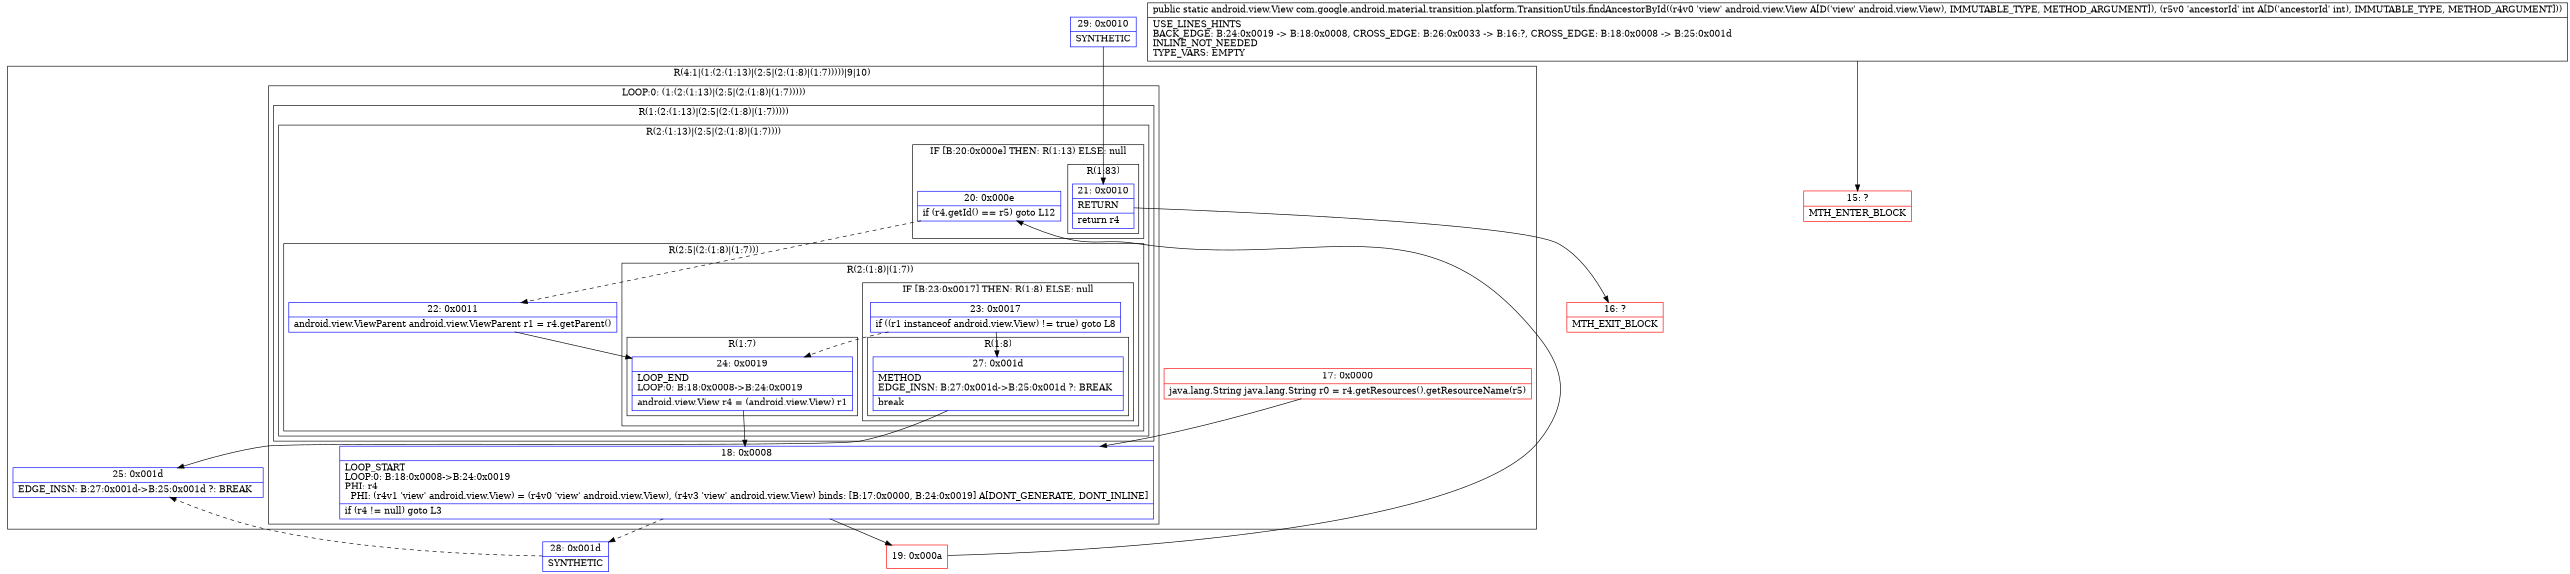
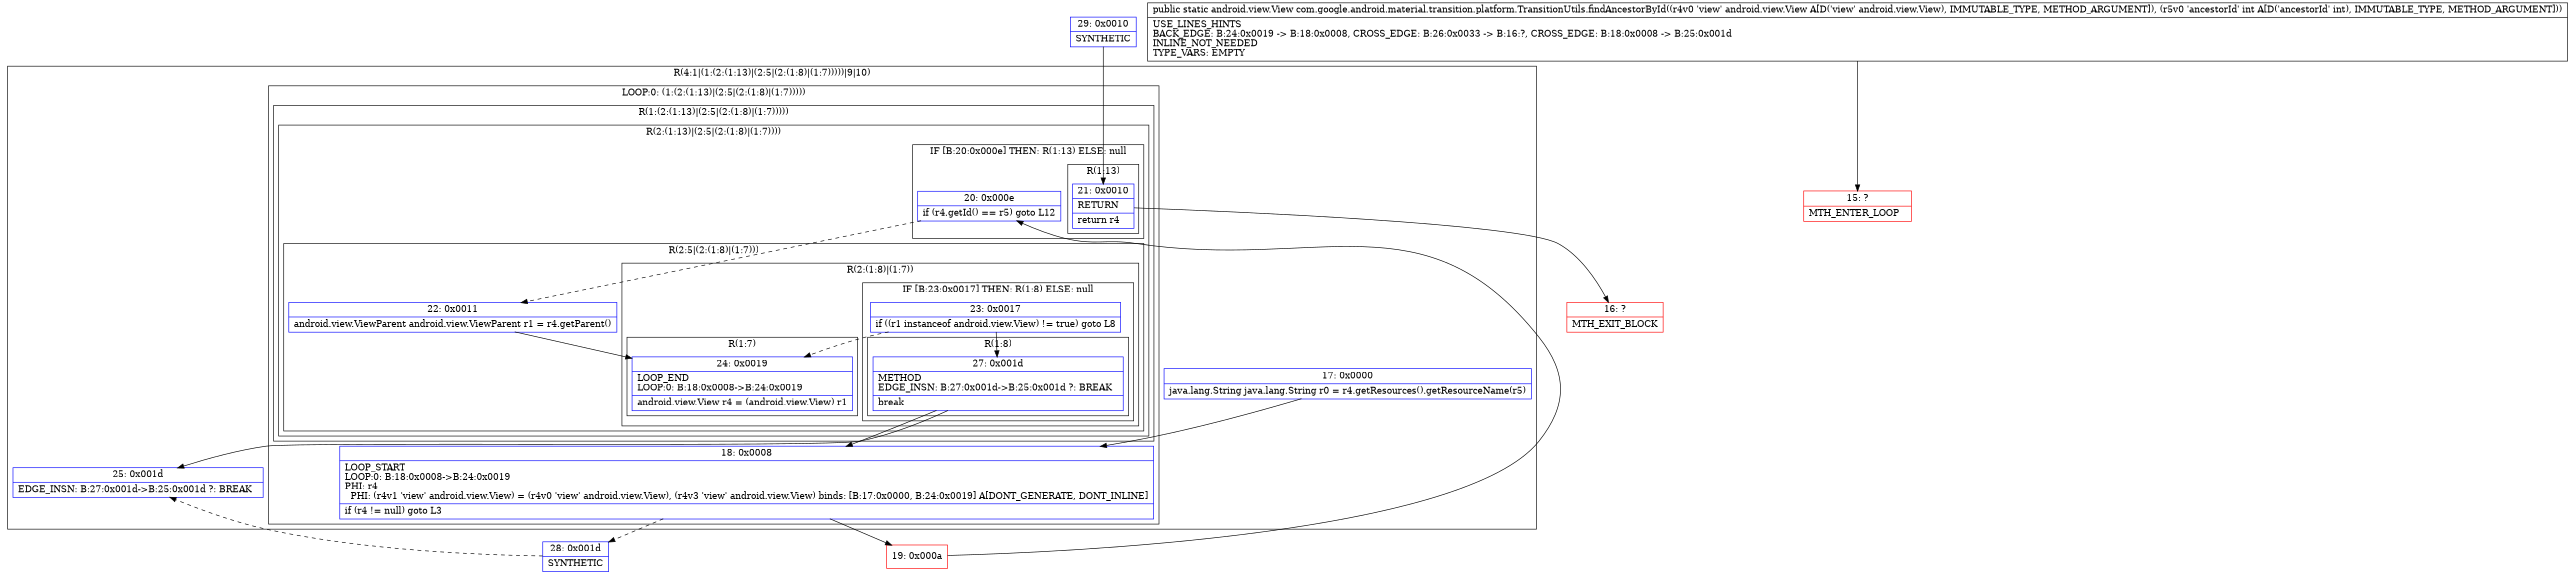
cluster "R(1:83)": label "R(1:83)" -> "R(1:13)"
node "15: ?": text "MTH_ENTER_BLOCK" -> "MTH_ENTER_LOOP"
node "17: 0x0000": color red -> blue
edge "24: 0x0019" -> "18: 0x0008": now "27: 0x001d" -> "18: 0x0008"
